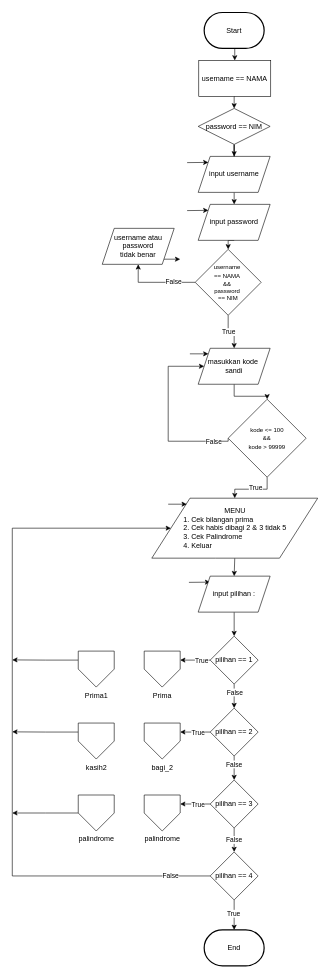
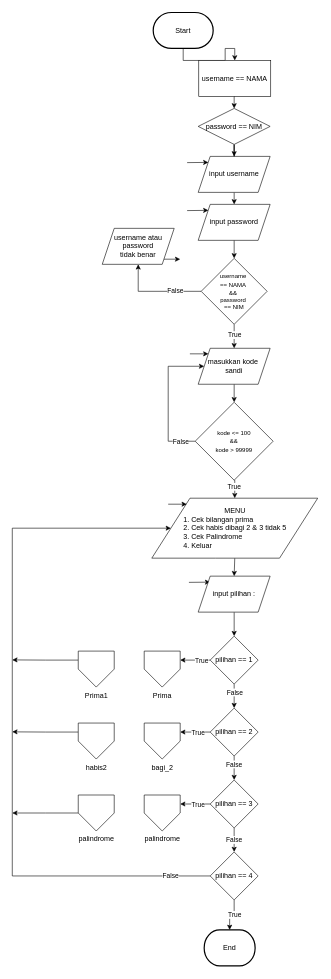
node "Start": moved (234, 30) -> (183, 30)
node "username == NAMA && password == NIM": moved (228, 282) -> (234, 291)
node "kode <= 100 && kode > 99999": moved (267, 438) -> (234, 441)
node "kasih2": label "kasih2" -> "habis2"
node "End": size 60x36 -> 51x36
